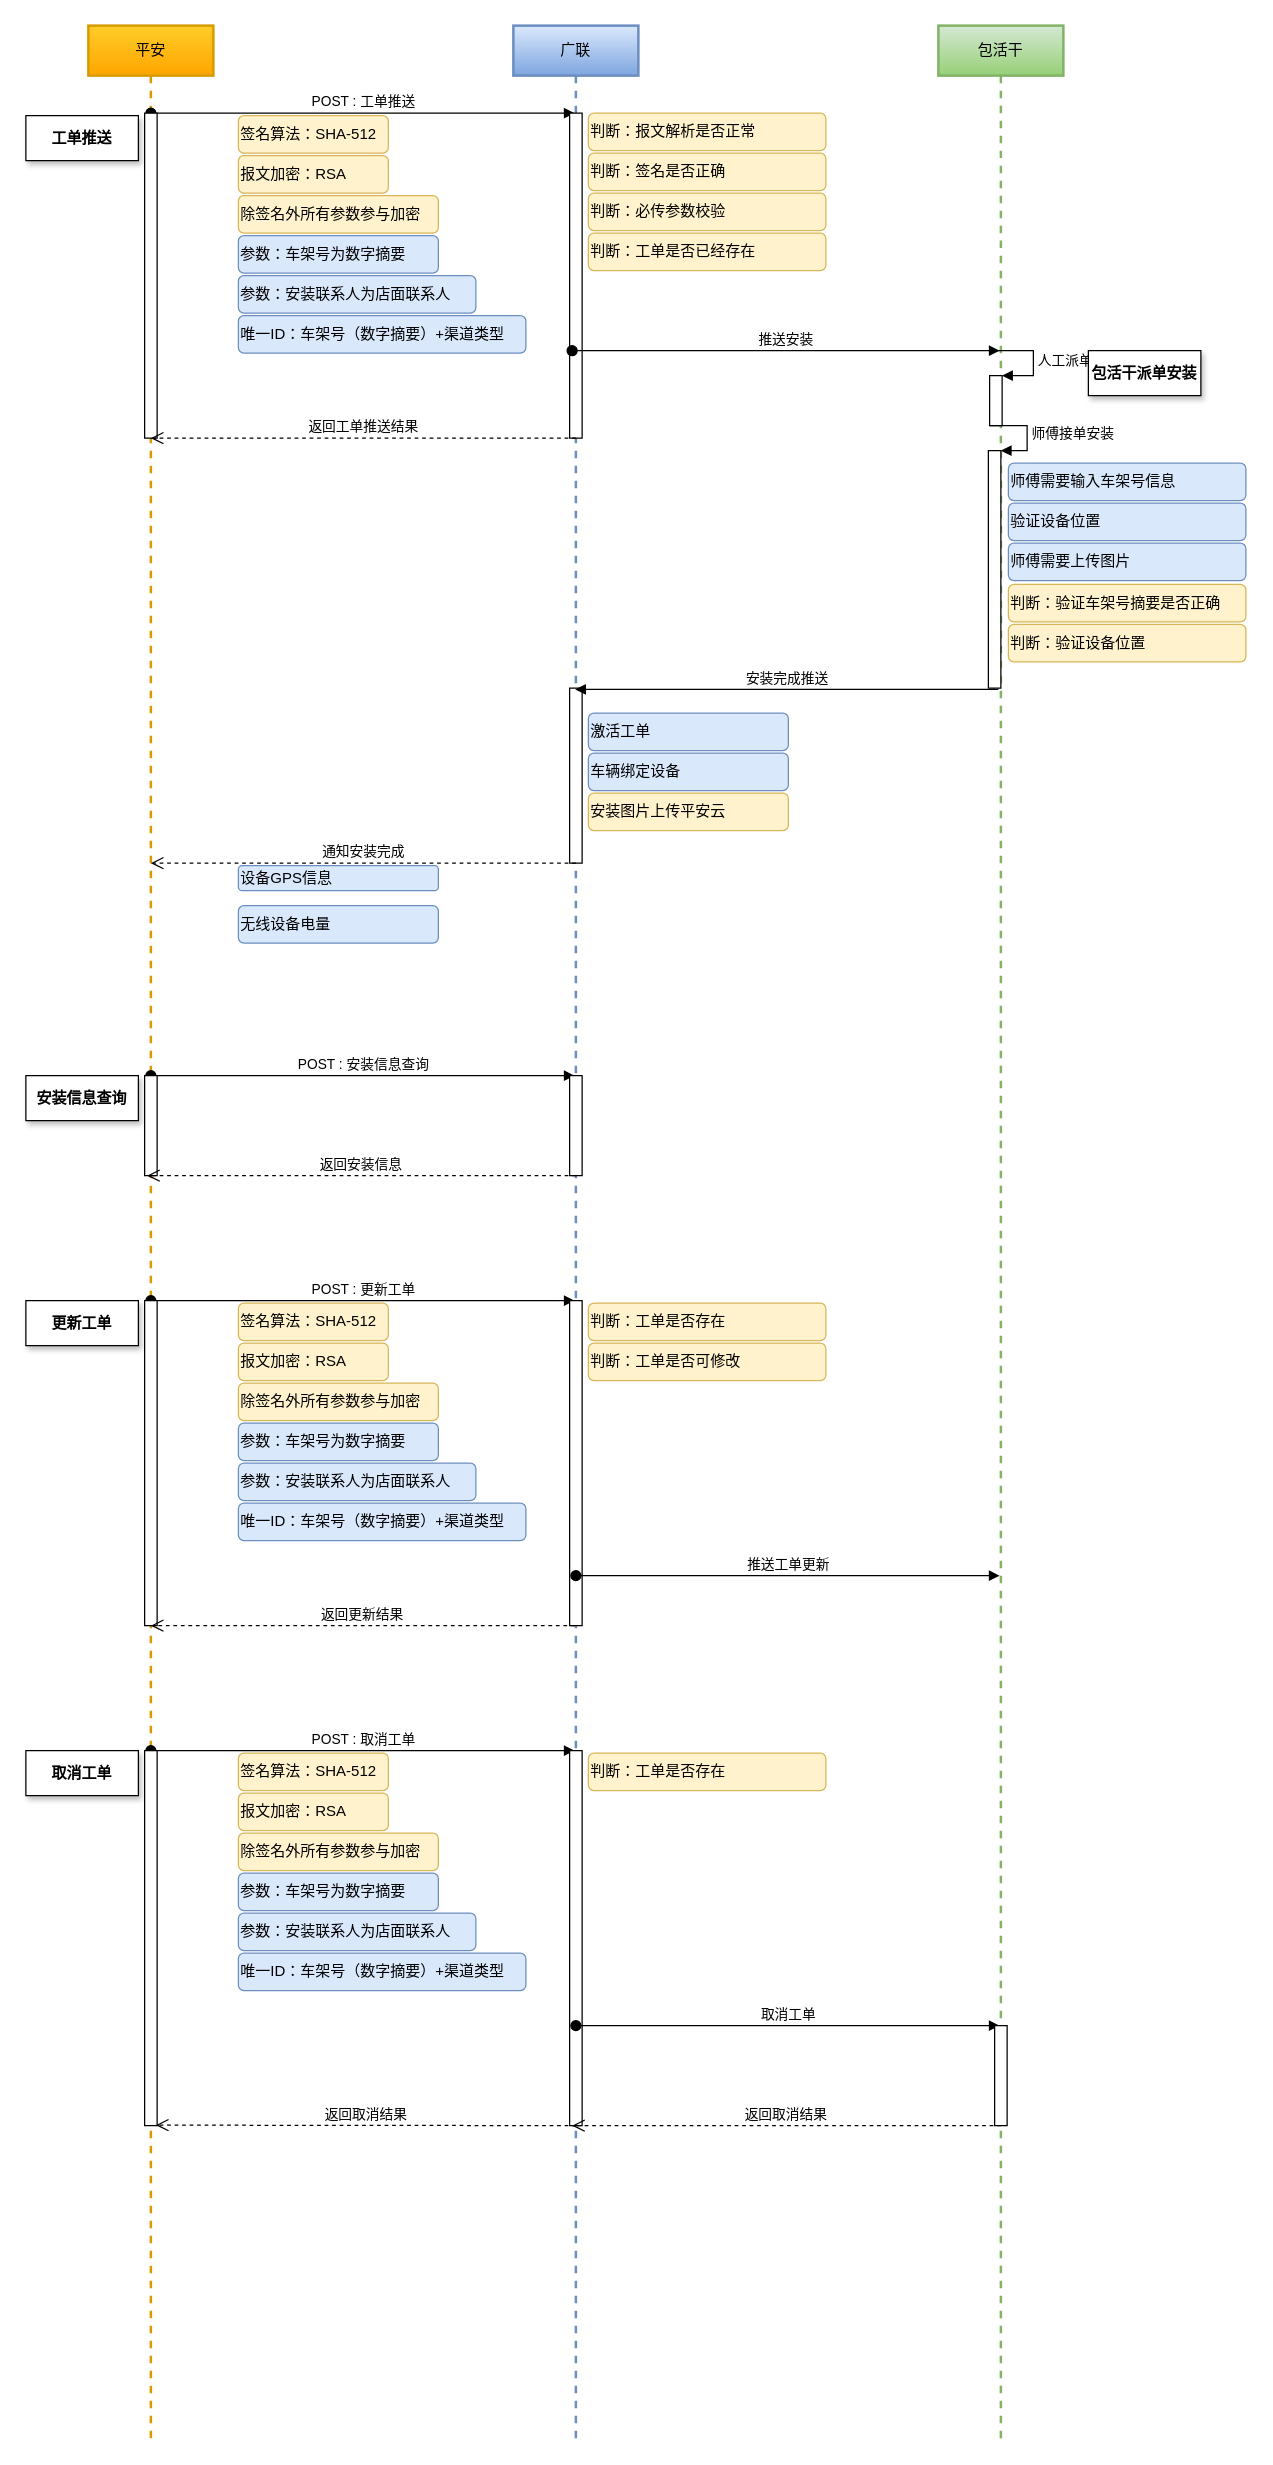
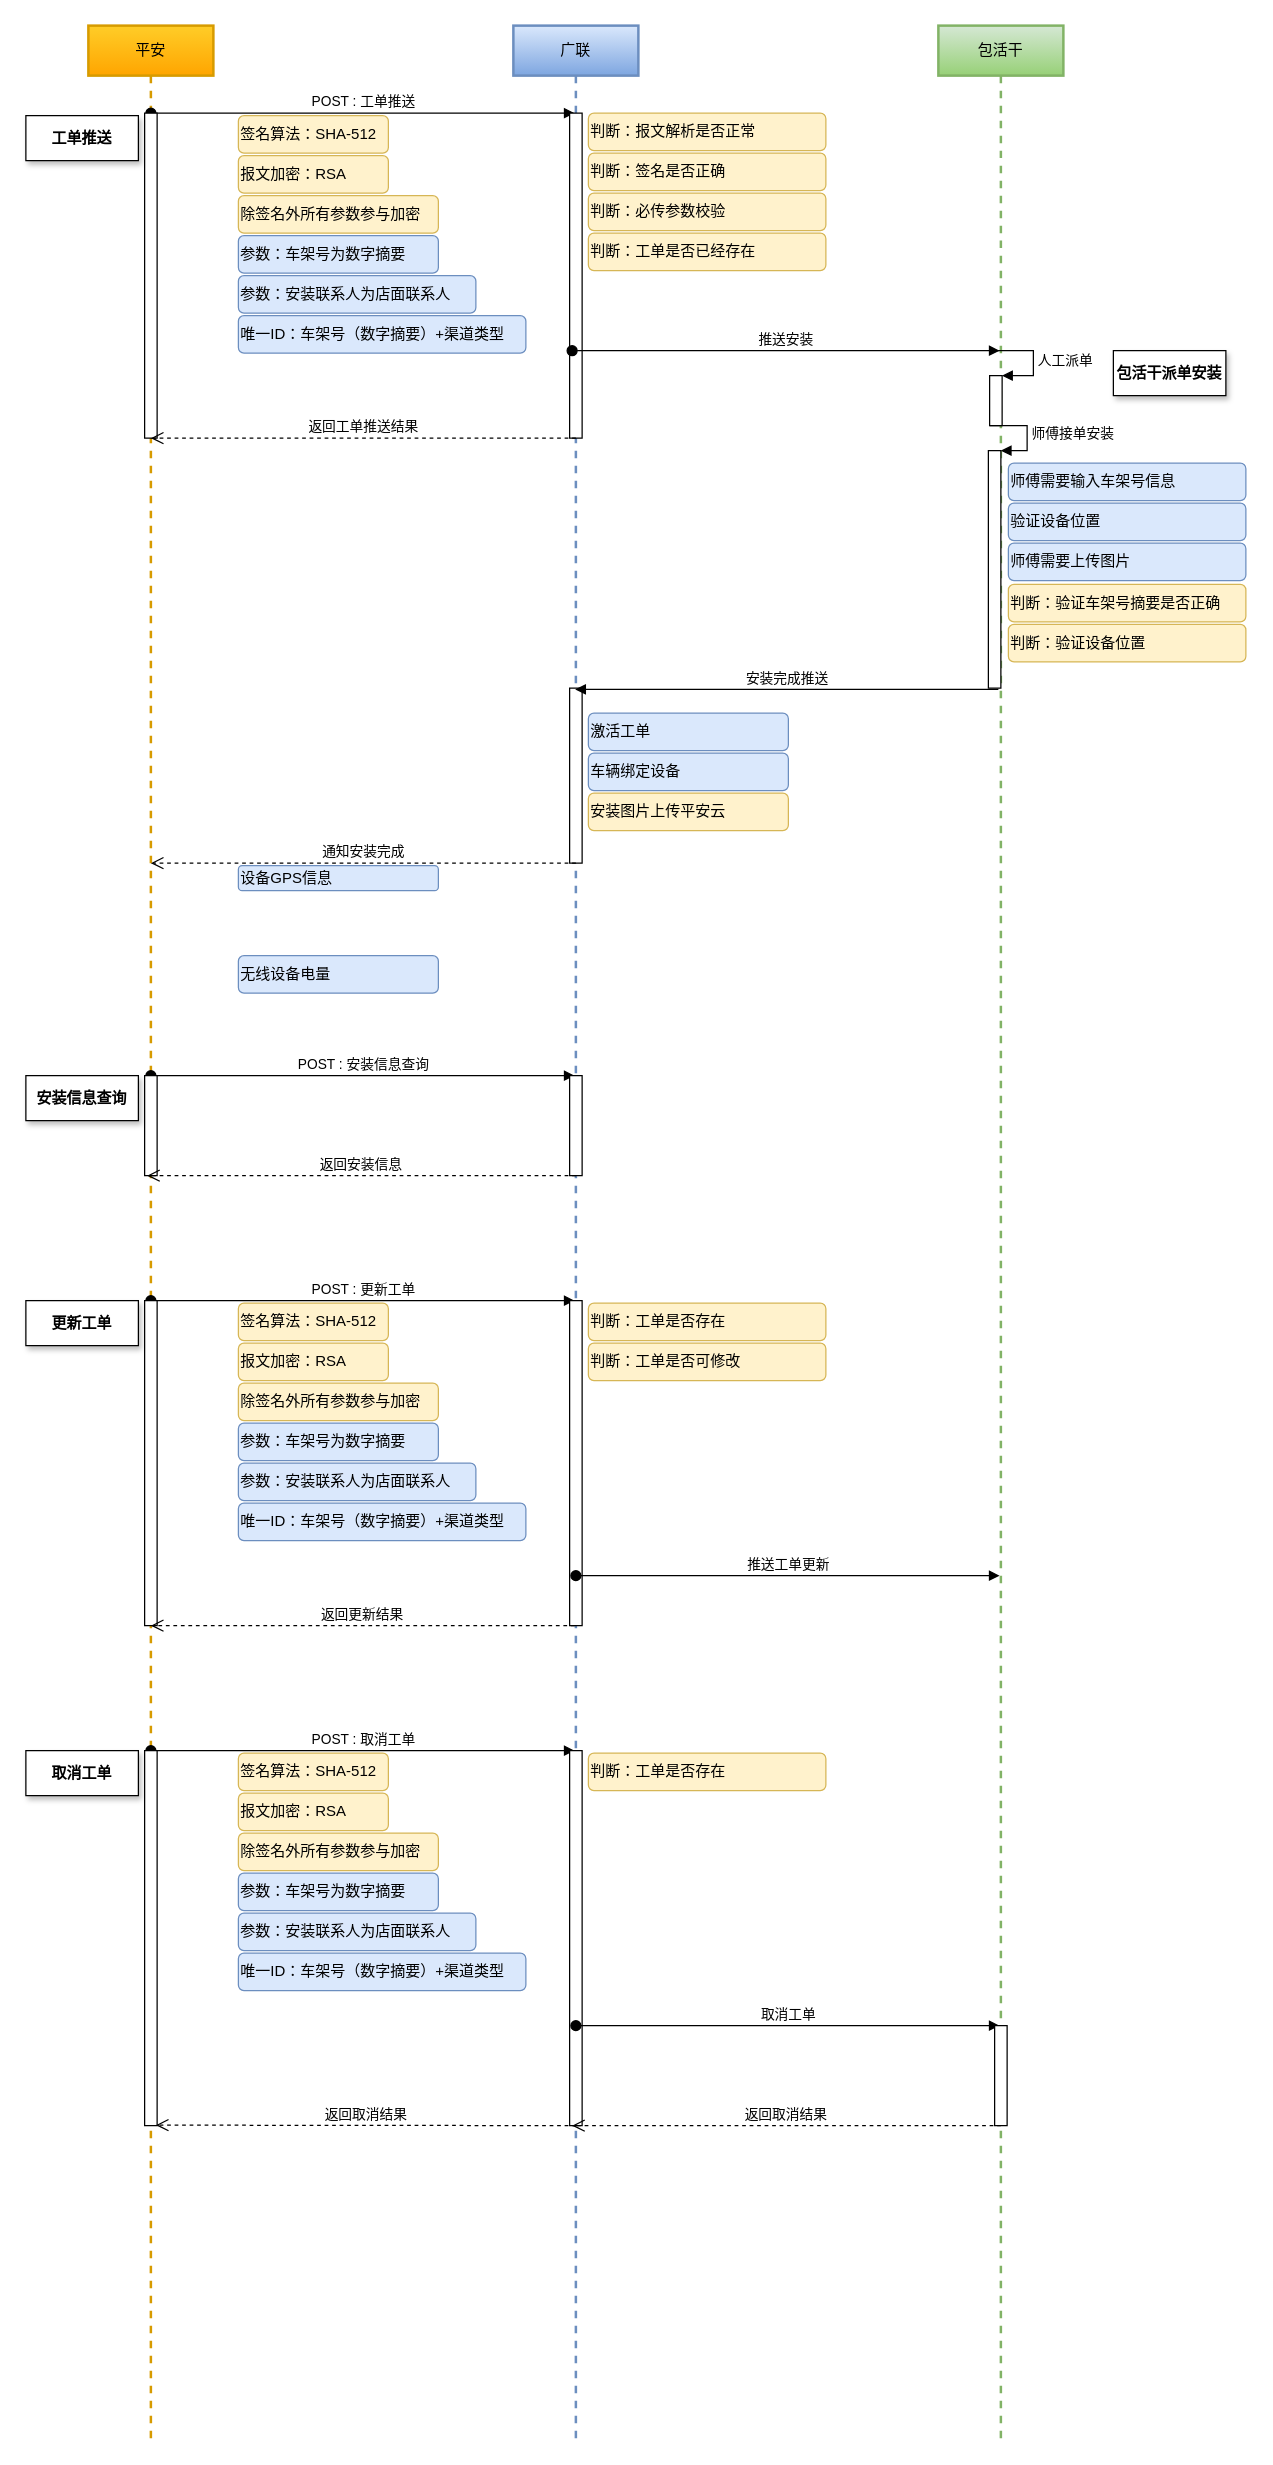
node "包活干派单安装": moved (1144, 373) -> (1169, 373)
node "无线设备电量": moved (338, 924) -> (338, 974)
